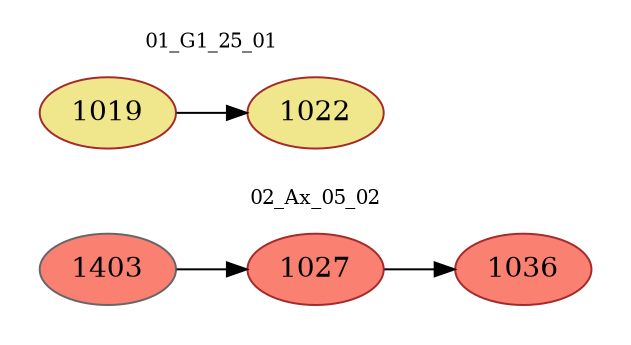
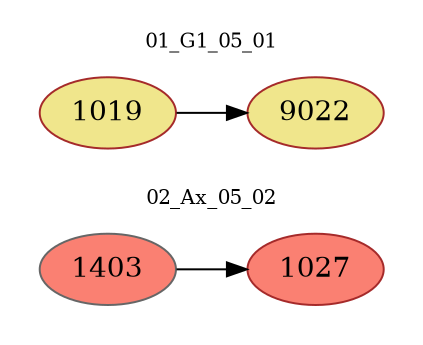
cluster "01_G1_25_01": label "01_G1_25_01" -> "01_G1_05_01"
node "1022": label "1022" -> "9022"
node "1036": removed
